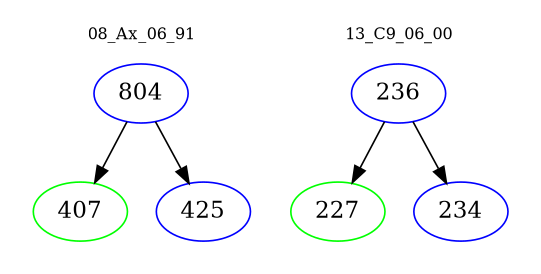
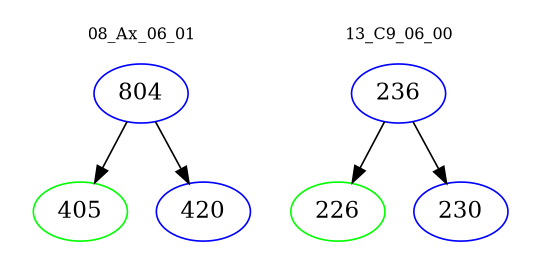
cluster "08_Ax_06_91": label "08_Ax_06_91" -> "08_Ax_06_01"
node "407": label "407" -> "405"
node "425": label "425" -> "420"
node "227": label "227" -> "226"
node "234": label "234" -> "230"
